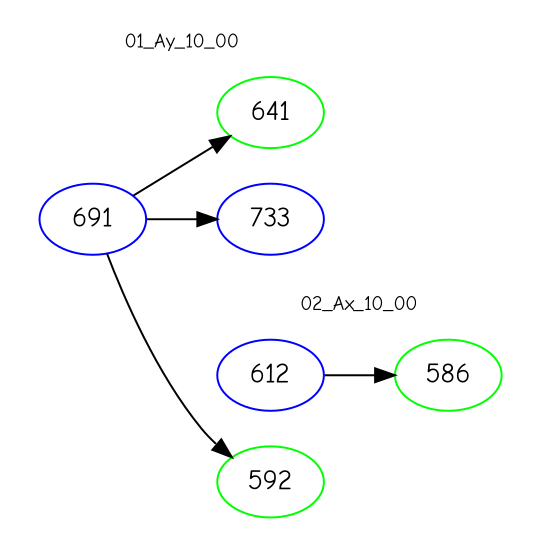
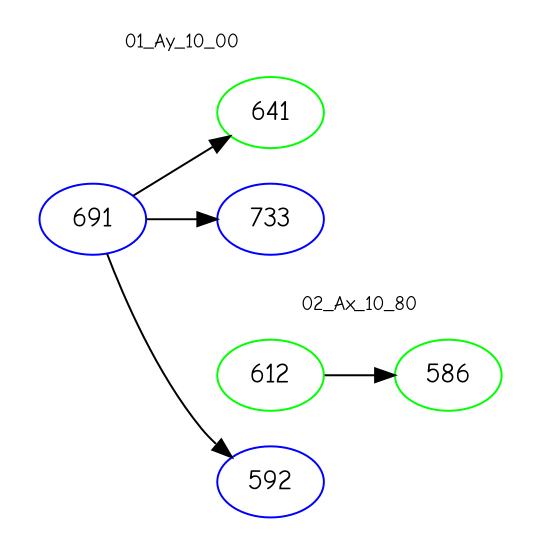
cluster "02_Ax_10_00": label "02_Ax_10_00" -> "02_Ax_10_80"
node "612": color blue -> green
node "592": color green -> blue
